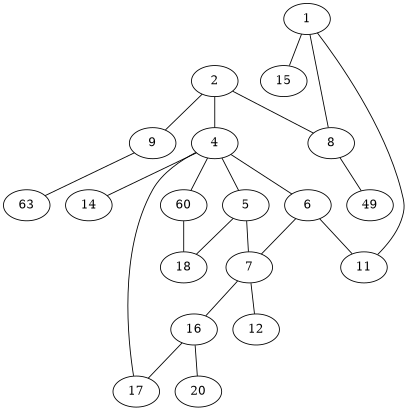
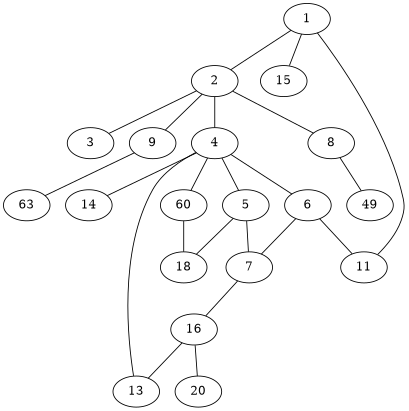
edge "1" -- "8": now "1" -- "2"
node "3": added
node "12": removed
node "17": label "17" -> "13"
